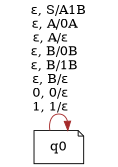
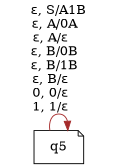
node "q0": label "q0" -> "q5"
